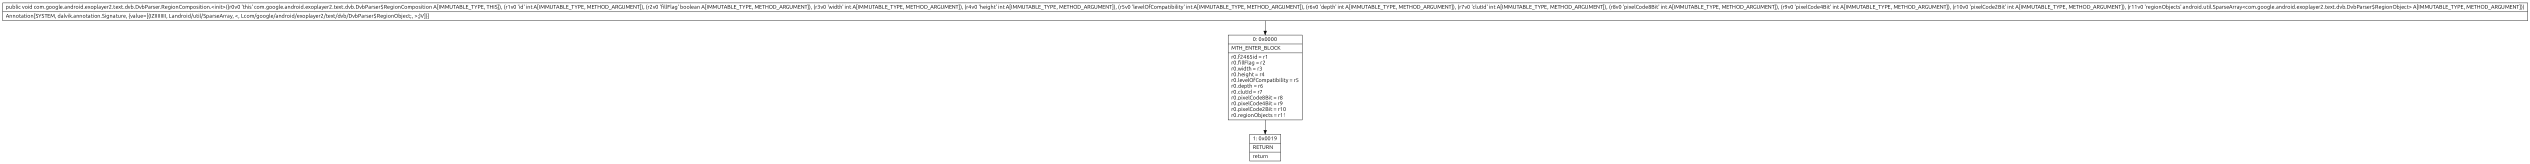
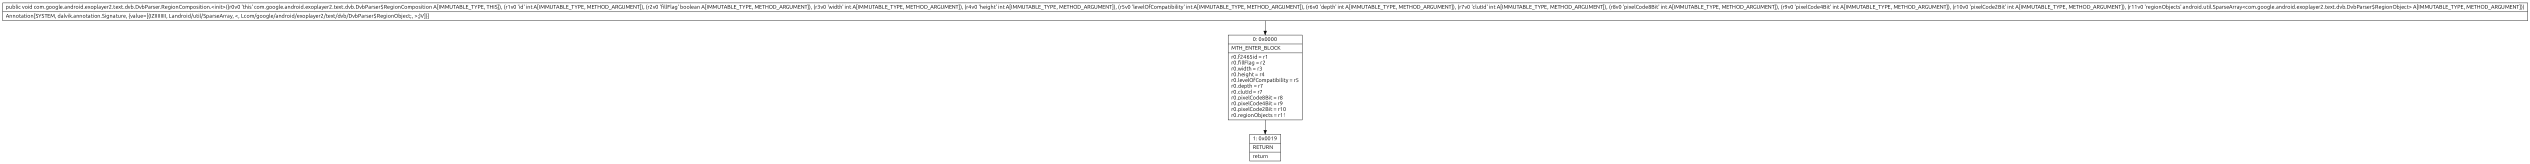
node "0: 0x0000": text "r0.depth = r6" -> "r0.depth = r7"
